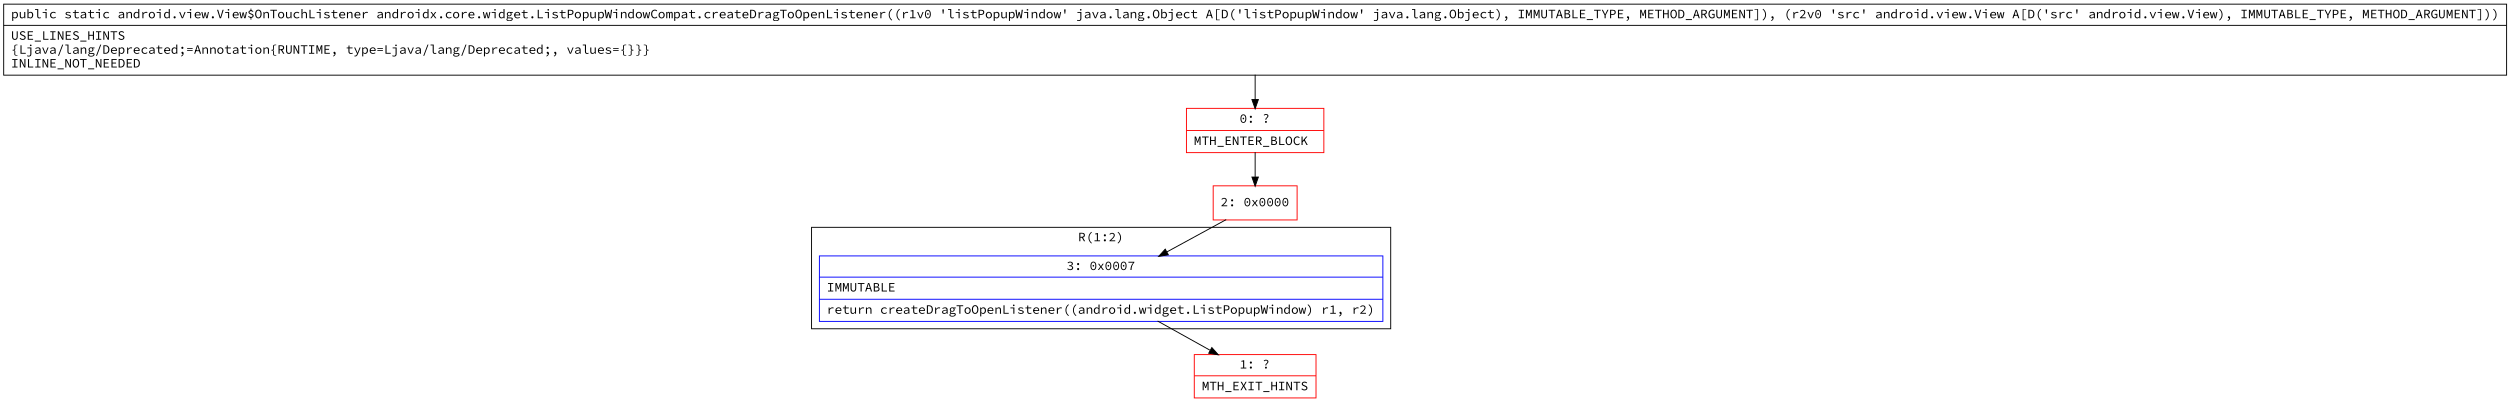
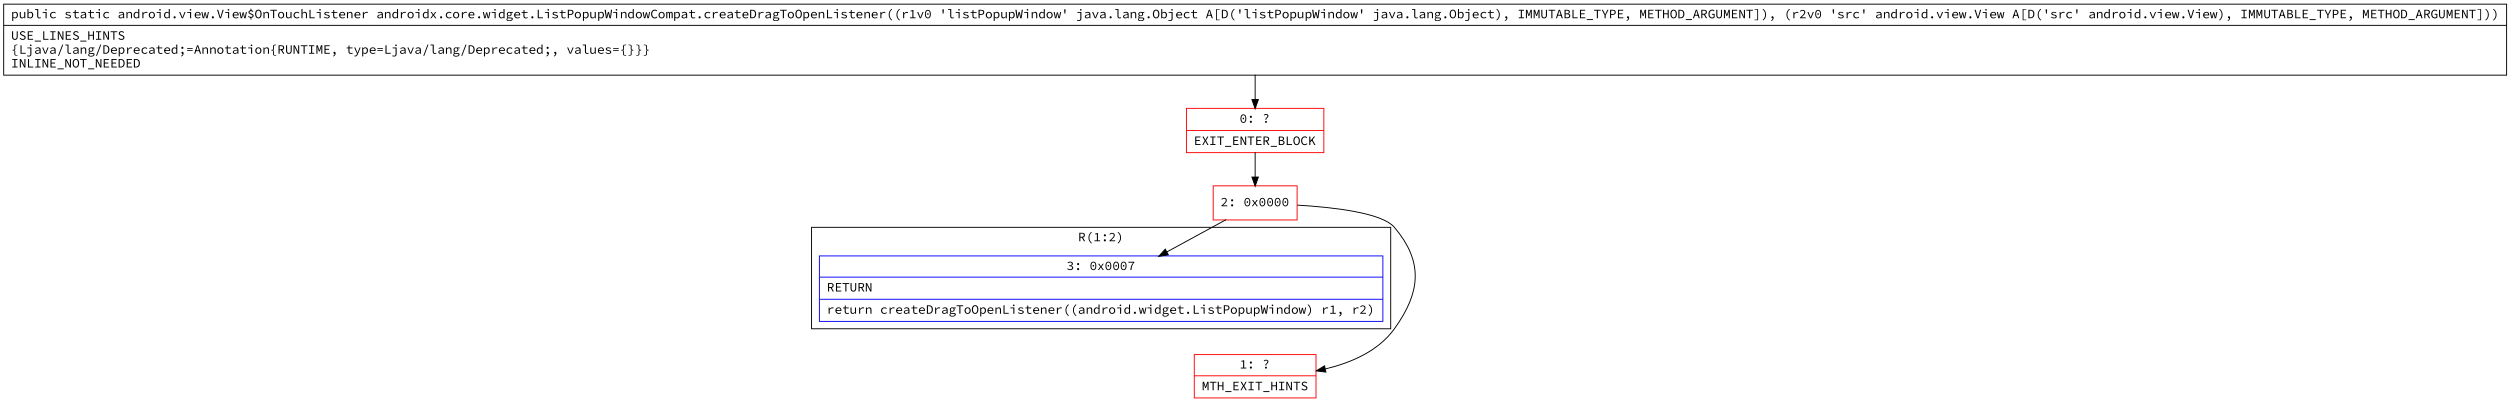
node "0: ?": text "MTH_ENTER_BLOCK" -> "EXIT_ENTER_BLOCK"
node "3: 0x0007": text "IMMUTABLE" -> "RETURN"
edge "3: 0x0007" -> "1: ?": now "2: 0x0000" -> "1: ?"
